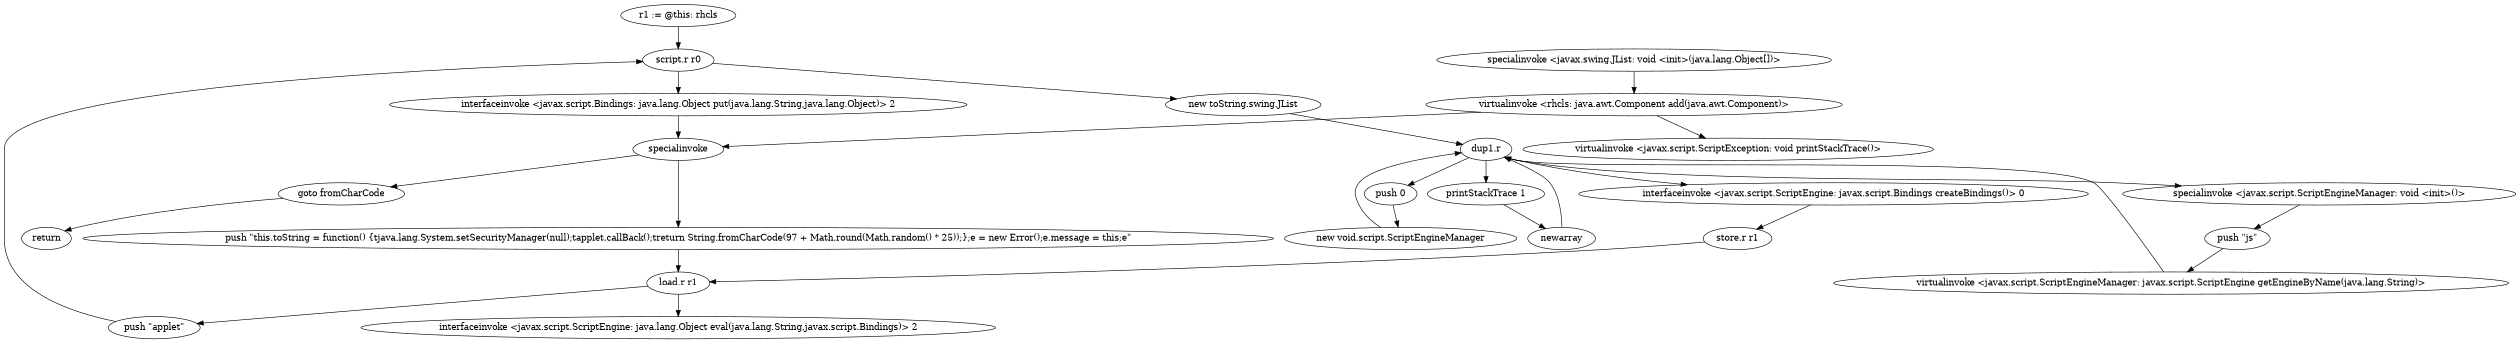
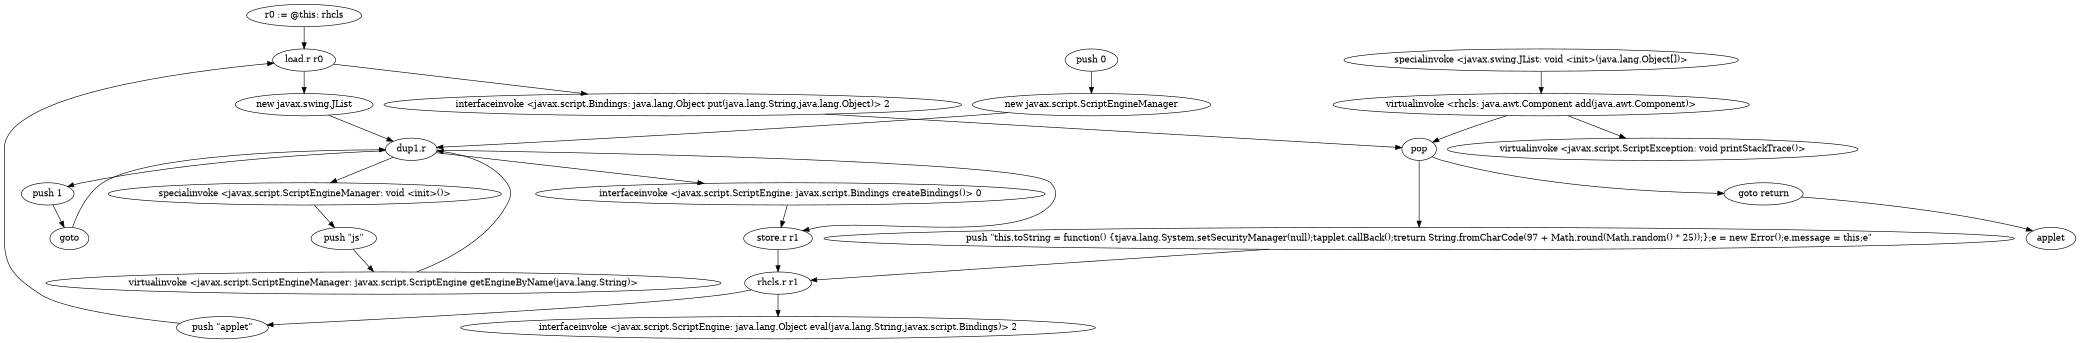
node "r1 := @this: rhcls": label "r1 := @this: rhcls" -> "r0 := @this: rhcls"
node "script.r r0": label "script.r r0" -> "load.r r0"
node "new toString.swing.JList": label "new toString.swing.JList" -> "new javax.swing.JList"
node "specialinvoke": label "specialinvoke" -> "pop"
edge "dup1.r" -> "push 0": now "dup1.r" -> "store.r r1"
node "goto fromCharCode": label "goto fromCharCode" -> "goto return"
node "printStackTrace 1": label "printStackTrace 1" -> "push 1"
node "return": label "return" -> "applet"
node "new void.script.ScriptEngineManager": label "new void.script.ScriptEngineManager" -> "new javax.script.ScriptEngineManager"
node "newarray": label "newarray" -> "goto"
node "load.r r1": label "load.r r1" -> "rhcls.r r1"
